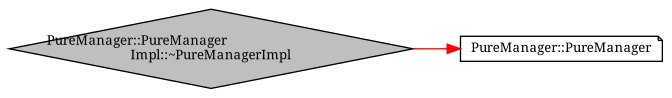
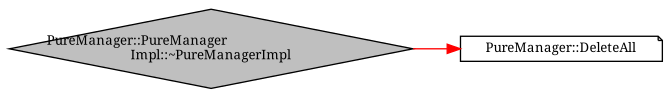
node "PureManager::PureManager": label "PureManager::PureManager" -> "PureManager::DeleteAll"
